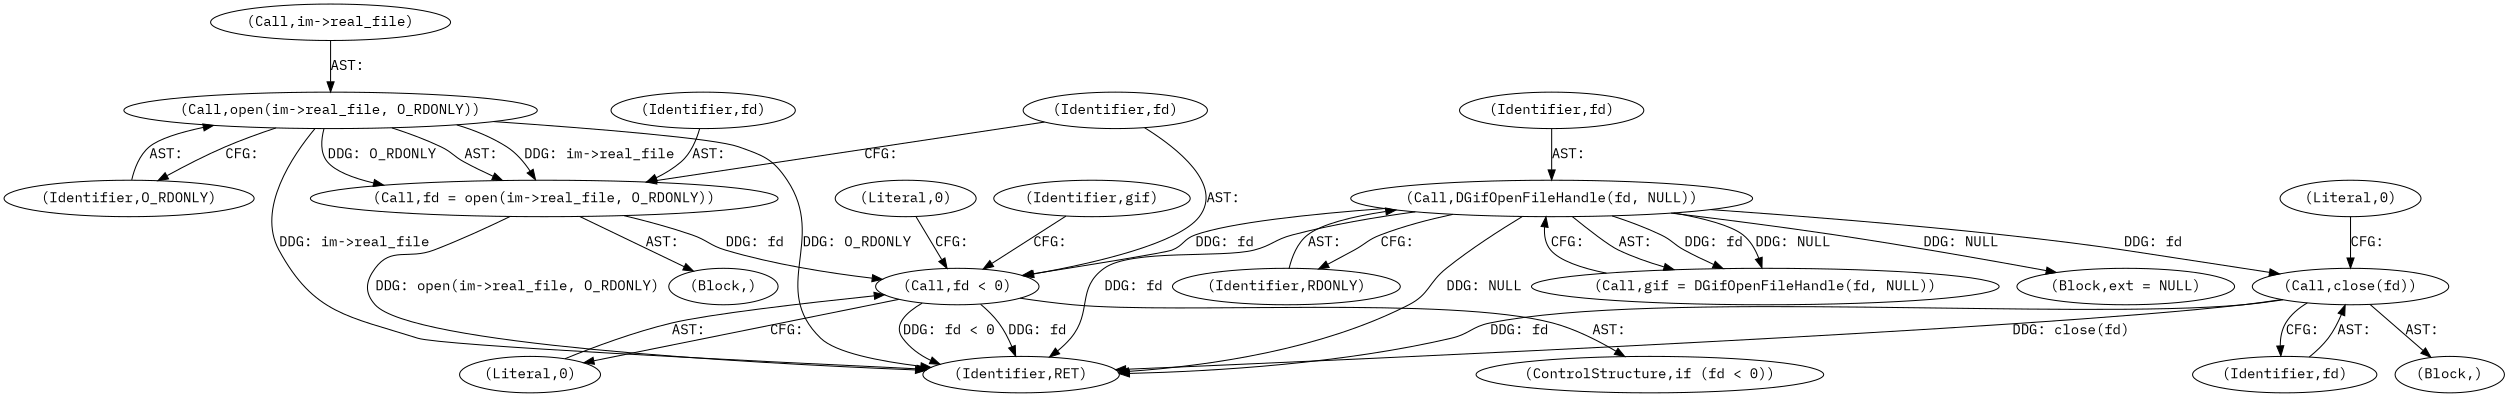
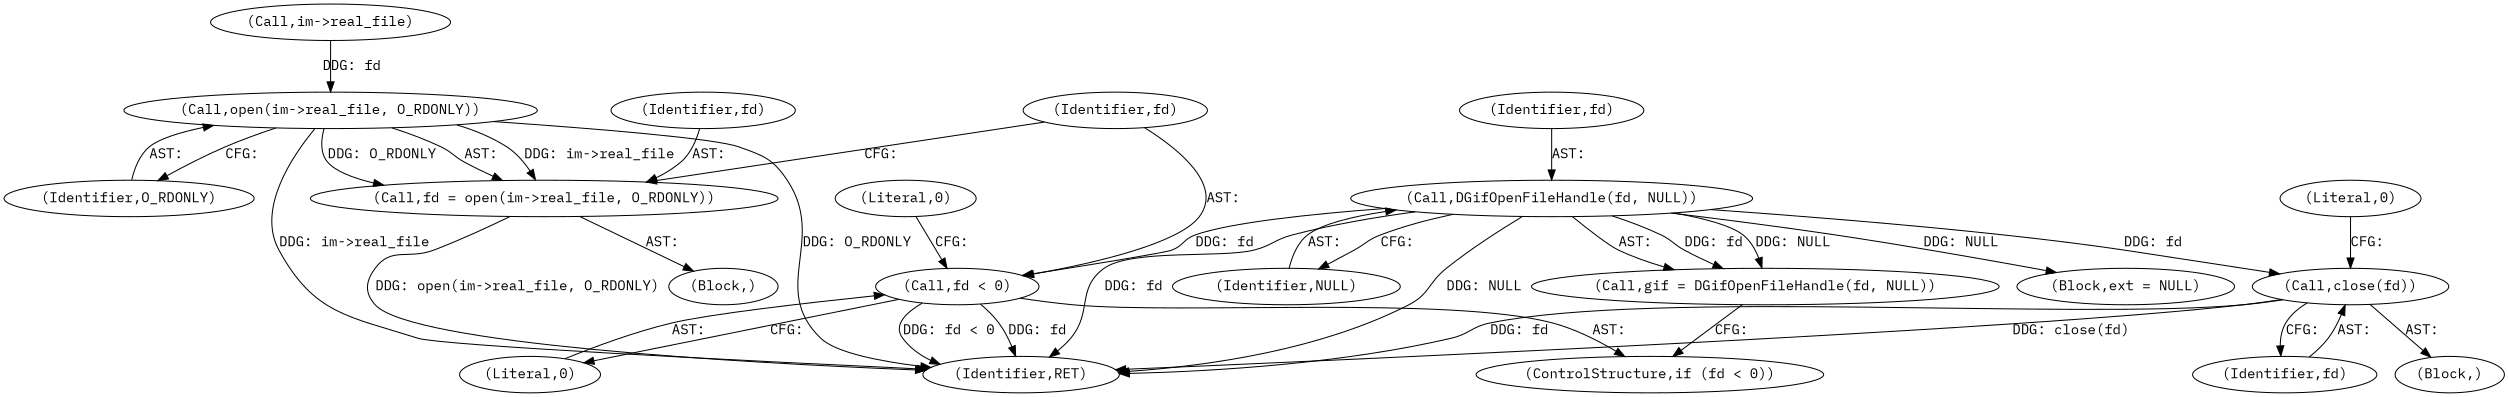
edge "(Call,im->real_file)" -> "(Call,open(im->real_file, O_RDONLY))": label "AST: " -> "DDG: fd"
node "(Identifier,gif)": removed
edge "(Call,fd = open(im->real_file, O_RDONLY))" -> "(Call,fd < 0)": removed, label "DDG: fd"
edge "(Call,gif = DGifOpenFileHandle(fd, NULL))" -> "(Call,DGifOpenFileHandle(fd, NULL))": now "(Call,gif = DGifOpenFileHandle(fd, NULL))" -> "(ControlStructure,if (fd < 0))"
node "(Identifier,RDONLY)": label "(Identifier,RDONLY)" -> "(Identifier,NULL)"
